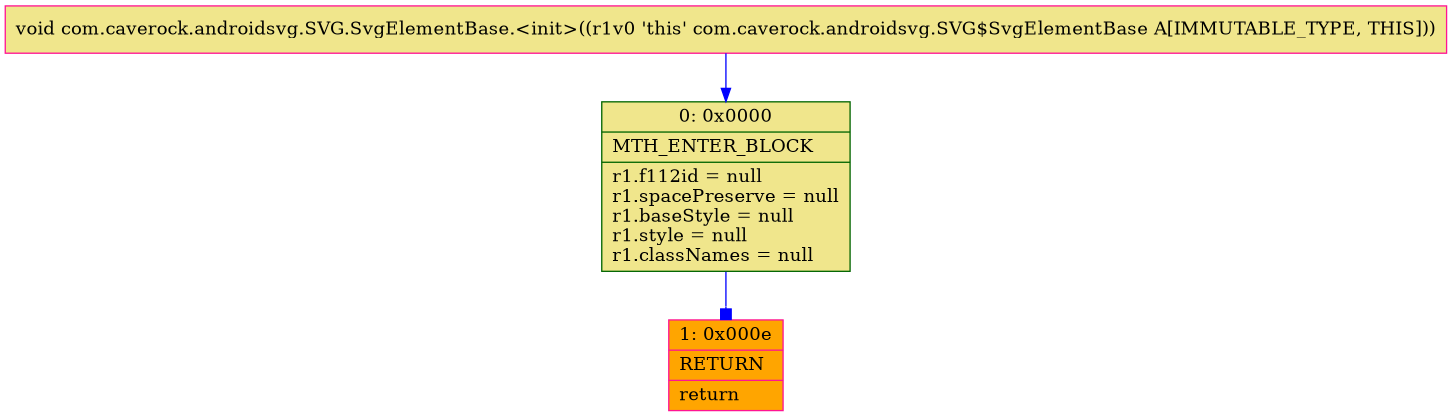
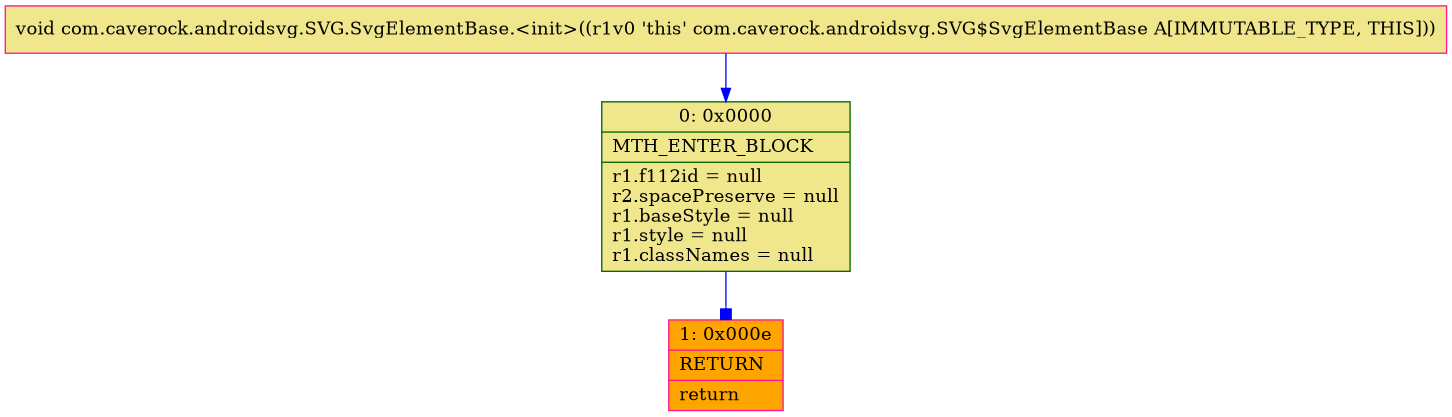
node "0: 0x0000": text "r1.spacePreserve = null" -> "r2.spacePreserve = null"
